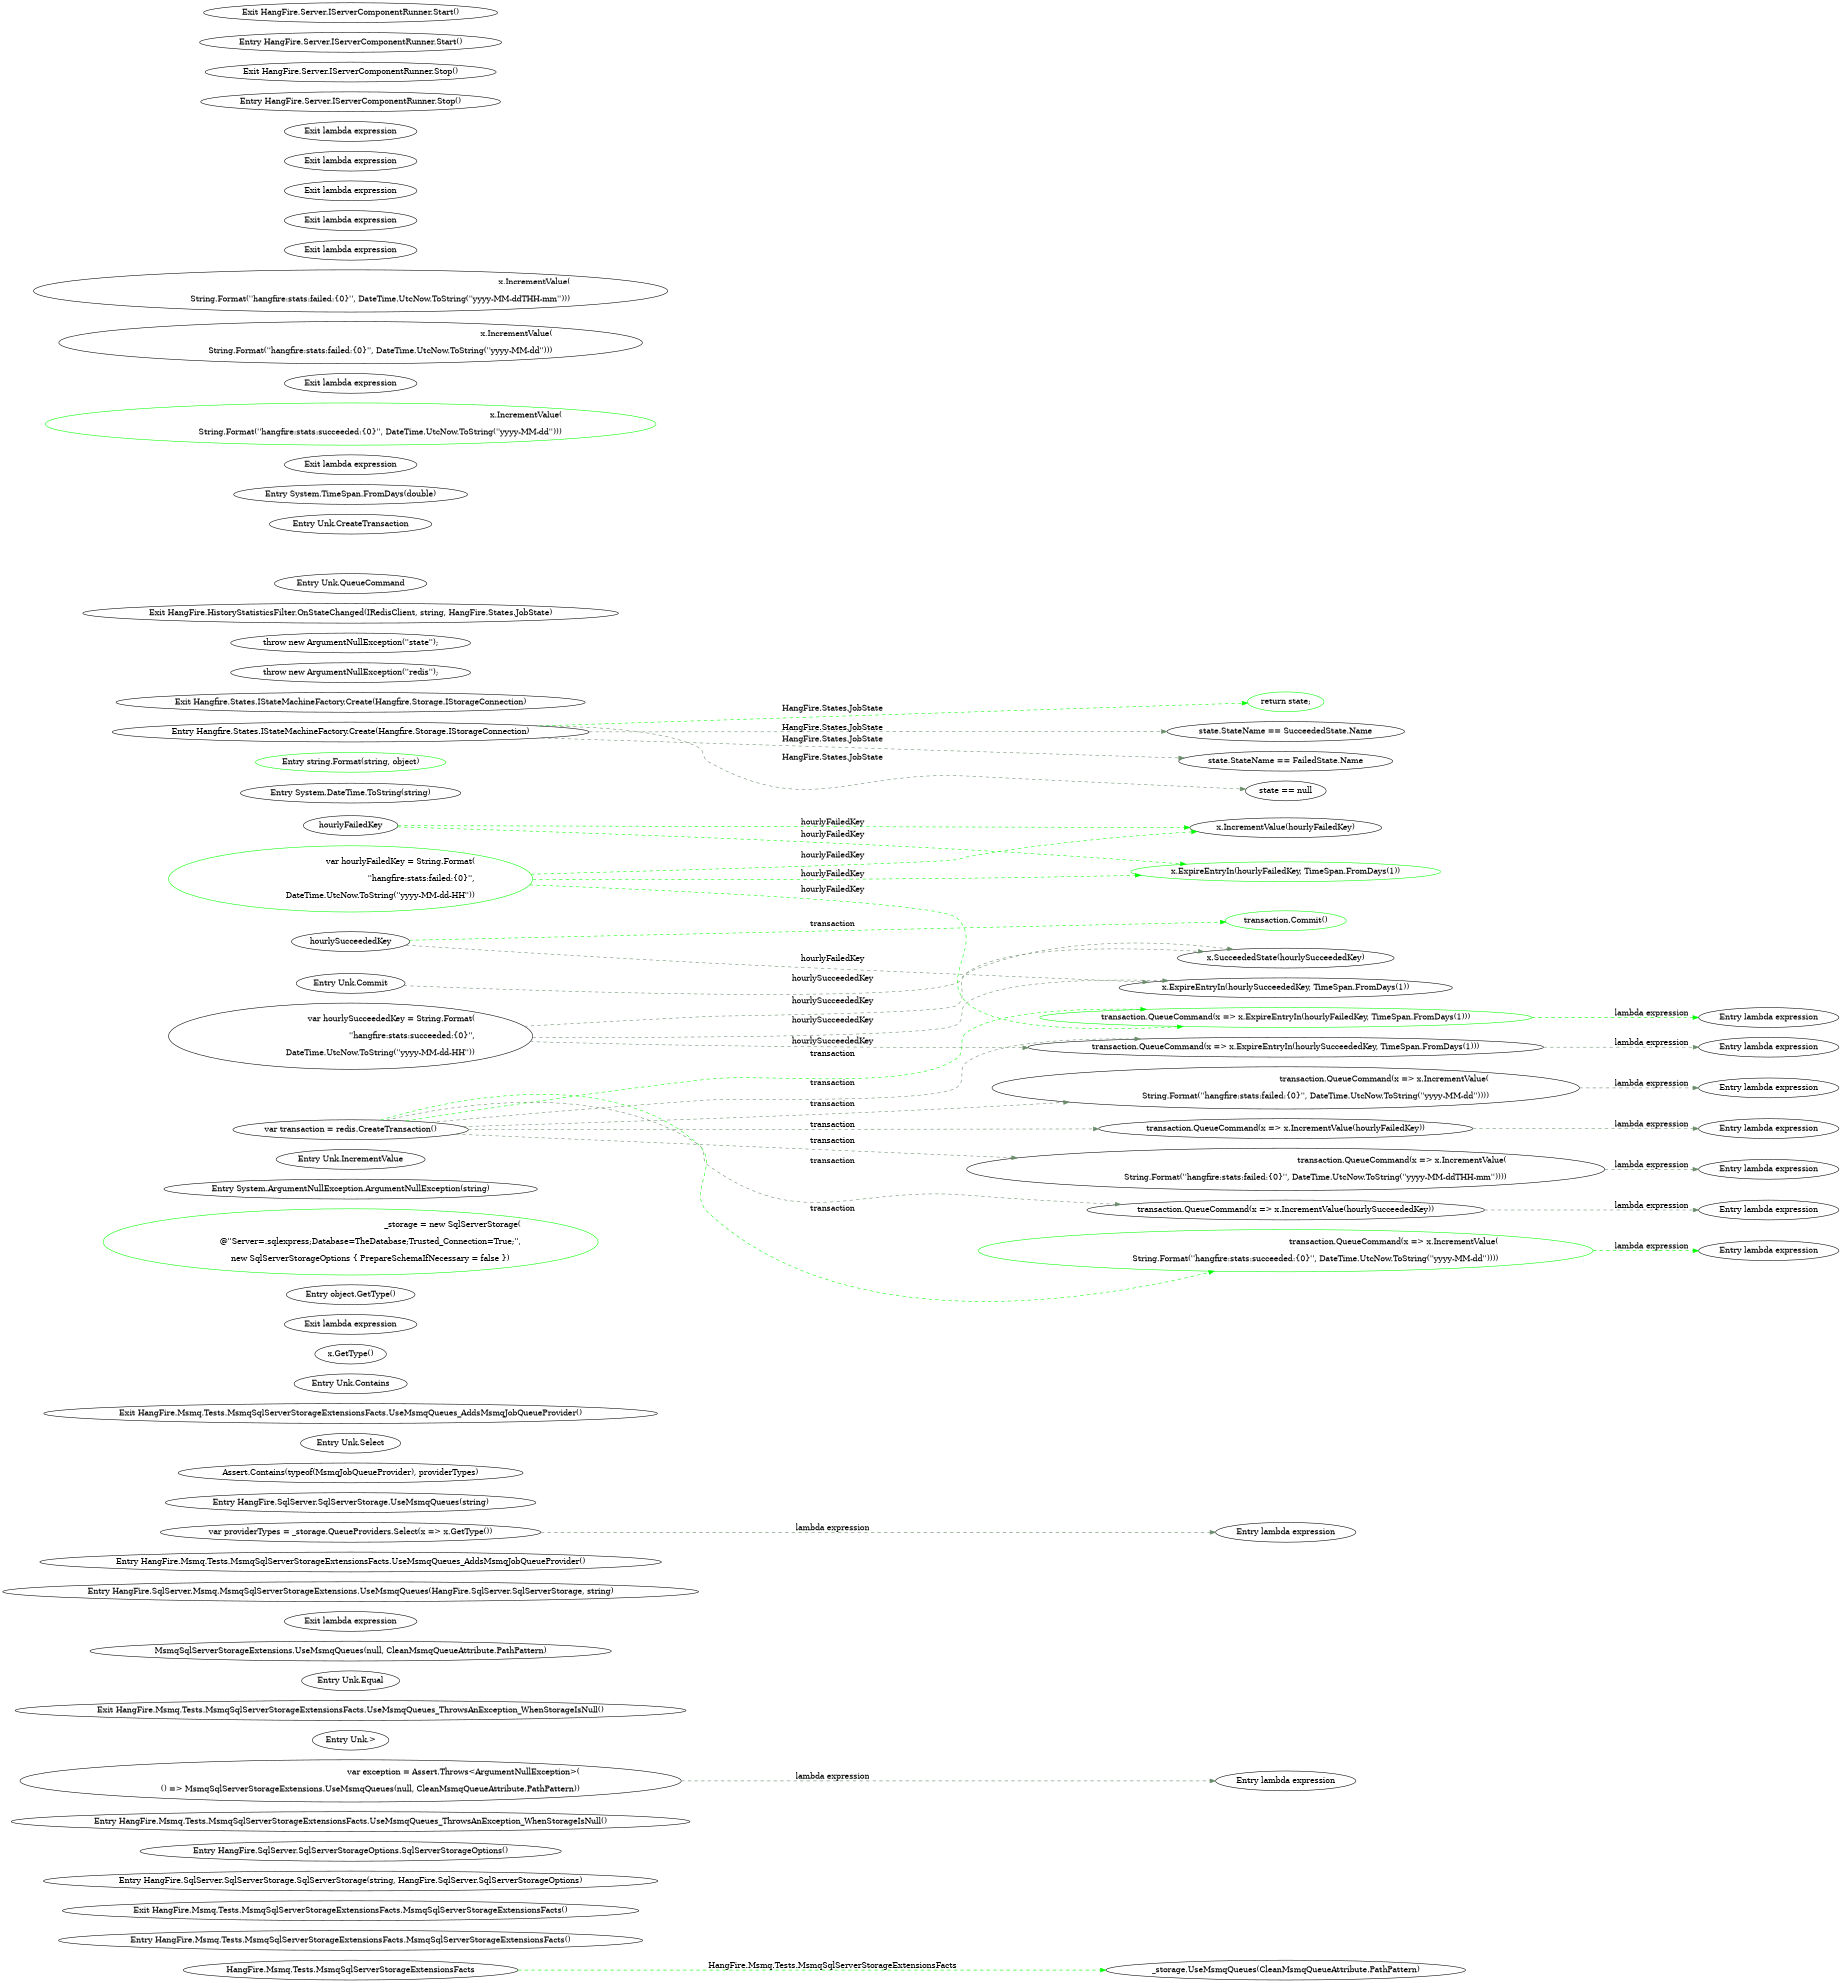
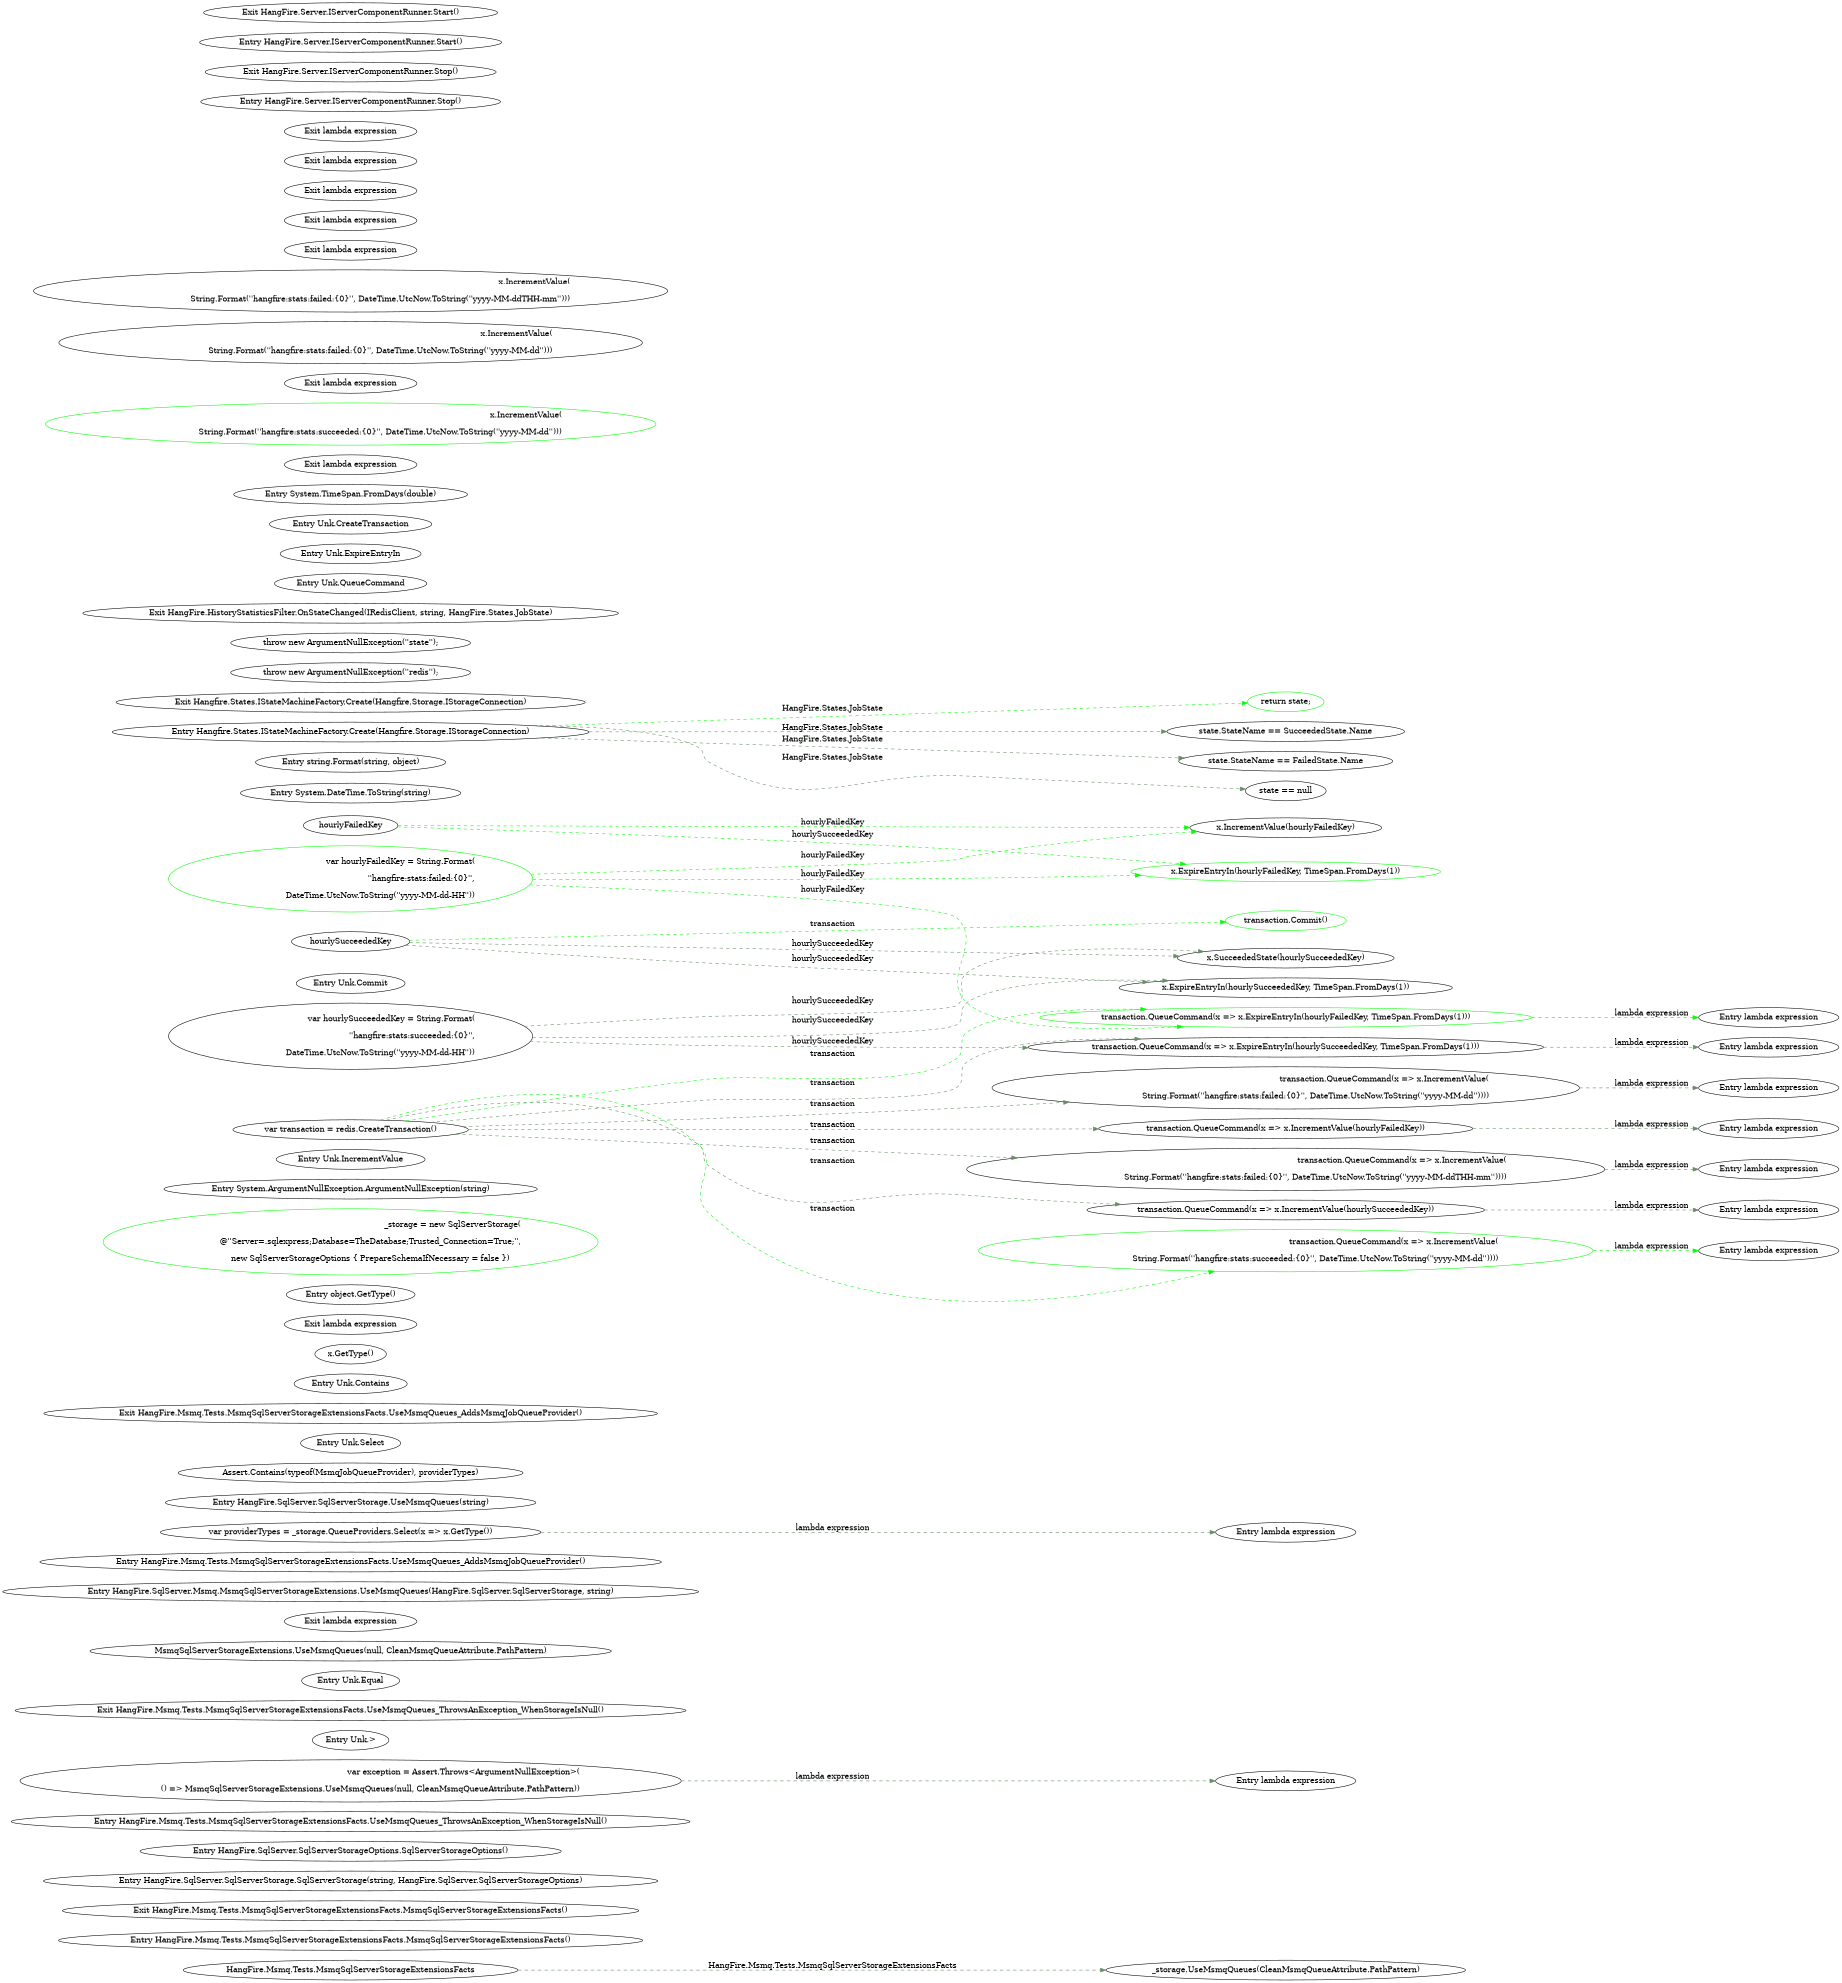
node "Entry Unk.ExpireEntryIn": added
node "Entry string.Format(string, object)": color green -> black
edge "hourlyFailedKey" -> "x.ExpireEntryIn(hourlyFailedKey, TimeSpan.FromDays(1))": label "hourlyFailedKey" -> "hourlySucceededKey"
edge "hourlySucceededKey" -> "x.ExpireEntryIn(hourlySucceededKey, TimeSpan.FromDays(1))": label "hourlyFailedKey" -> "hourlySucceededKey"
edge "Entry Unk.Commit" -> "x.SucceededState(hourlySucceededKey)": now "hourlySucceededKey" -> "x.SucceededState(hourlySucceededKey)"
edge "HangFire.Msmq.Tests.MsmqSqlServerStorageExtensionsFacts" -> "_storage.UseMsmqQueues(CleanMsmqQueueAttribute.PathPattern)": color green -> darkseagreen4
